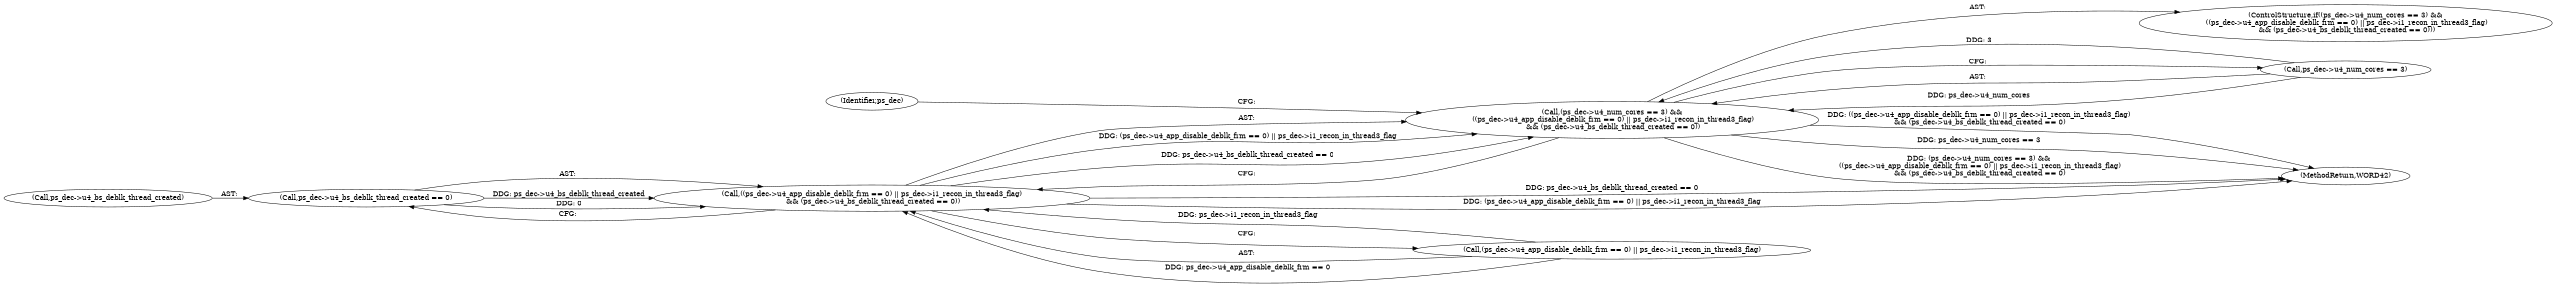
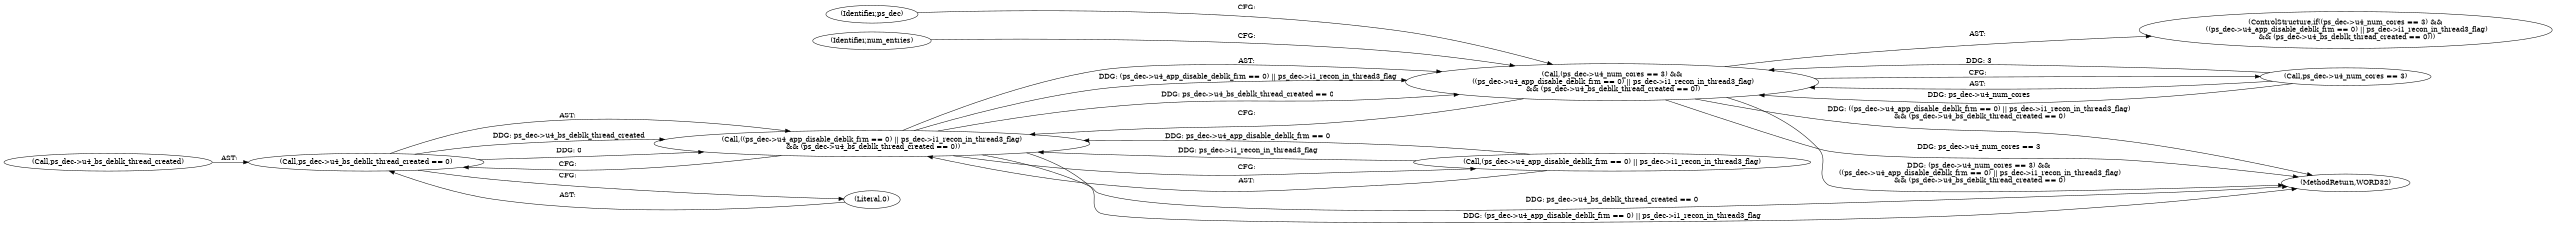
node "(Identifier,num_entries)": added
node "(MethodReturn,WORD42)": label "(MethodReturn,WORD42)" -> "(MethodReturn,WORD32)"
node "(Literal,0)": added
